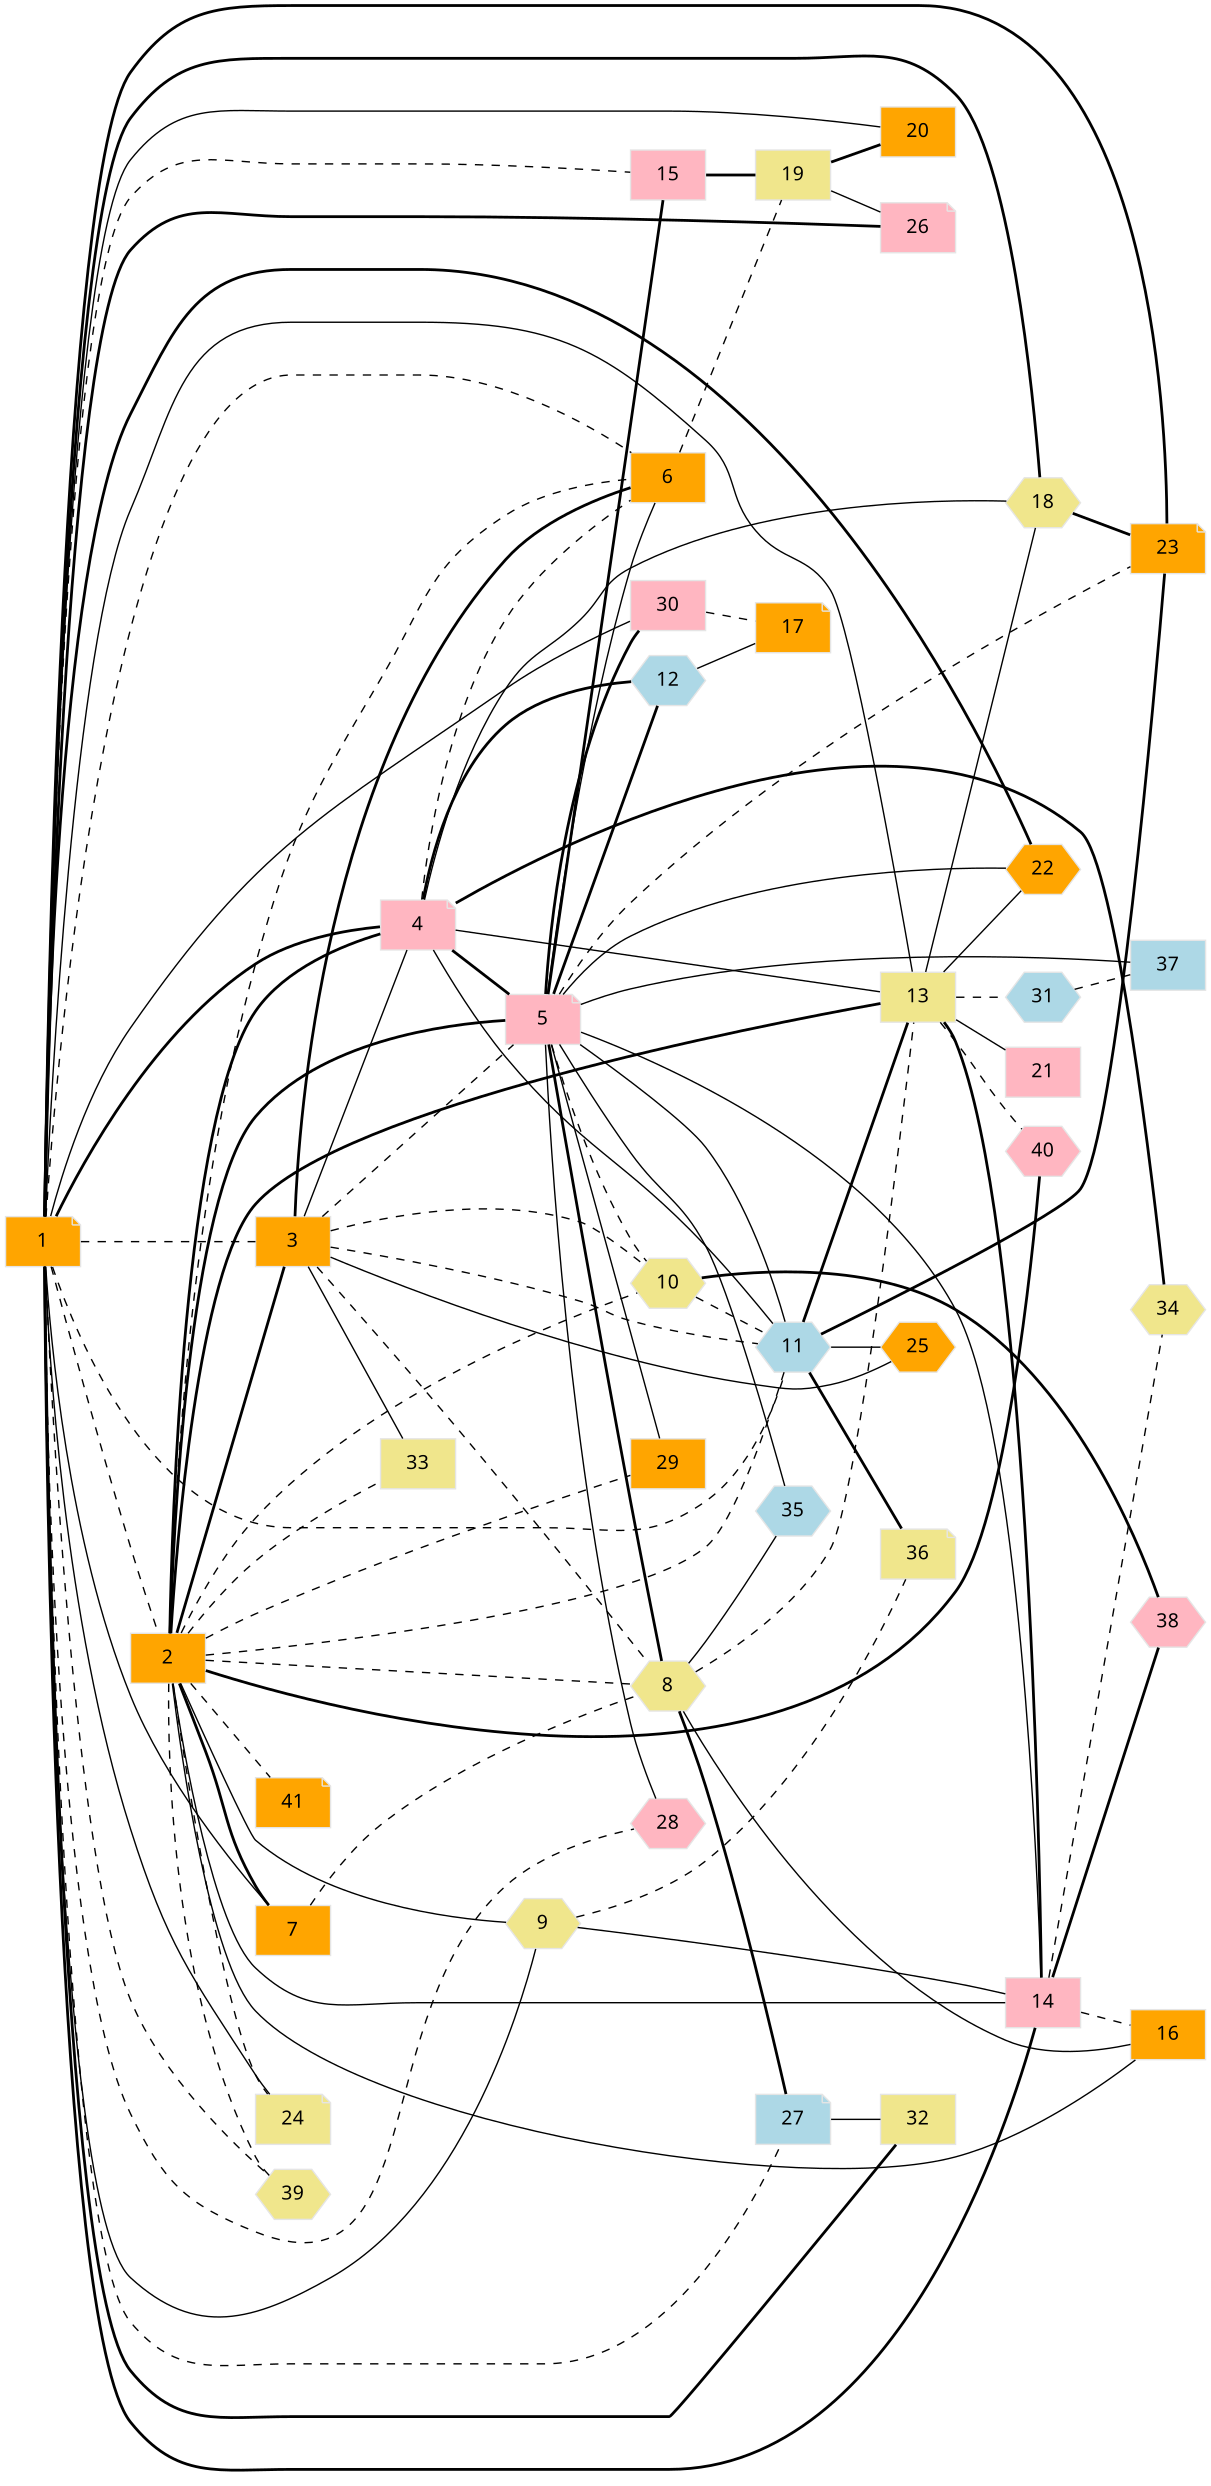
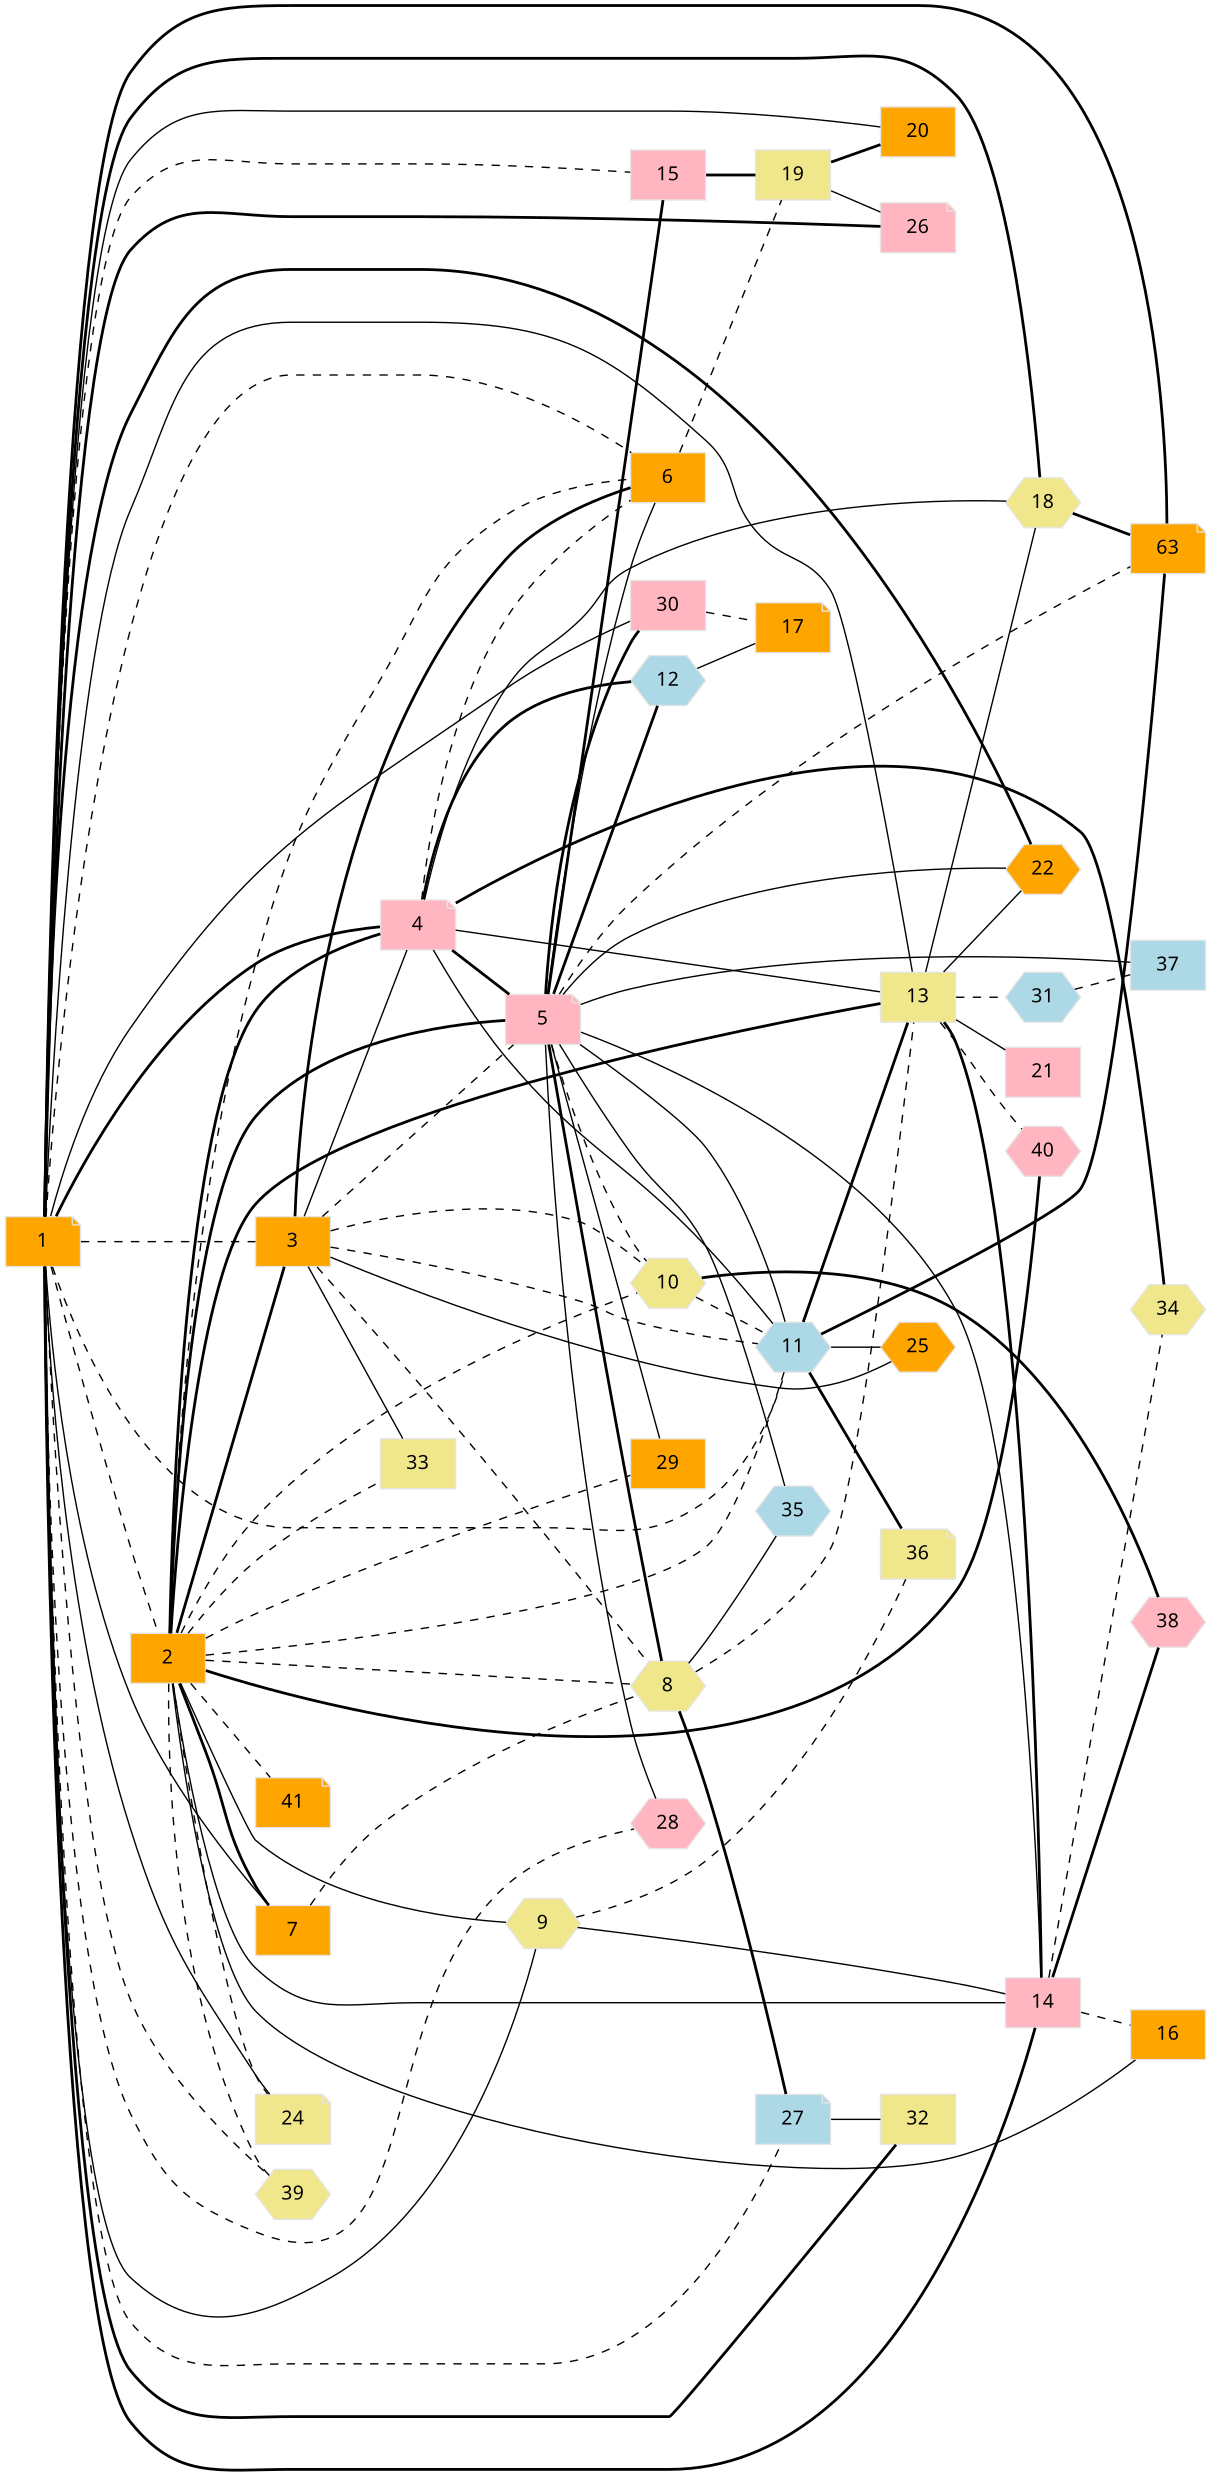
node "23": label "23" -> "63"
edge "8" -- "16": removed
